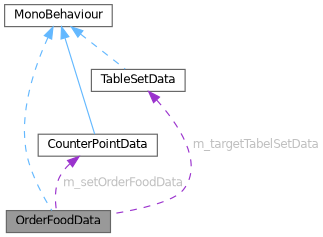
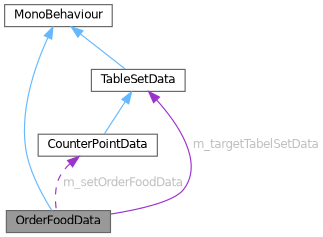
edge "TableSetData" -> "MonoBehaviour": style dashed -> solid
edge "CounterPointData" -> "MonoBehaviour": now "CounterPointData" -> "TableSetData"
edge "OrderFoodData" -> "MonoBehaviour": style dashed -> solid
edge "OrderFoodData" -> "TableSetData": style dashed -> solid
